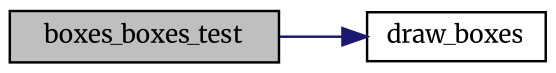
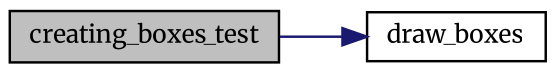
node "boxes_boxes_test": label "boxes_boxes_test" -> "creating_boxes_test"
